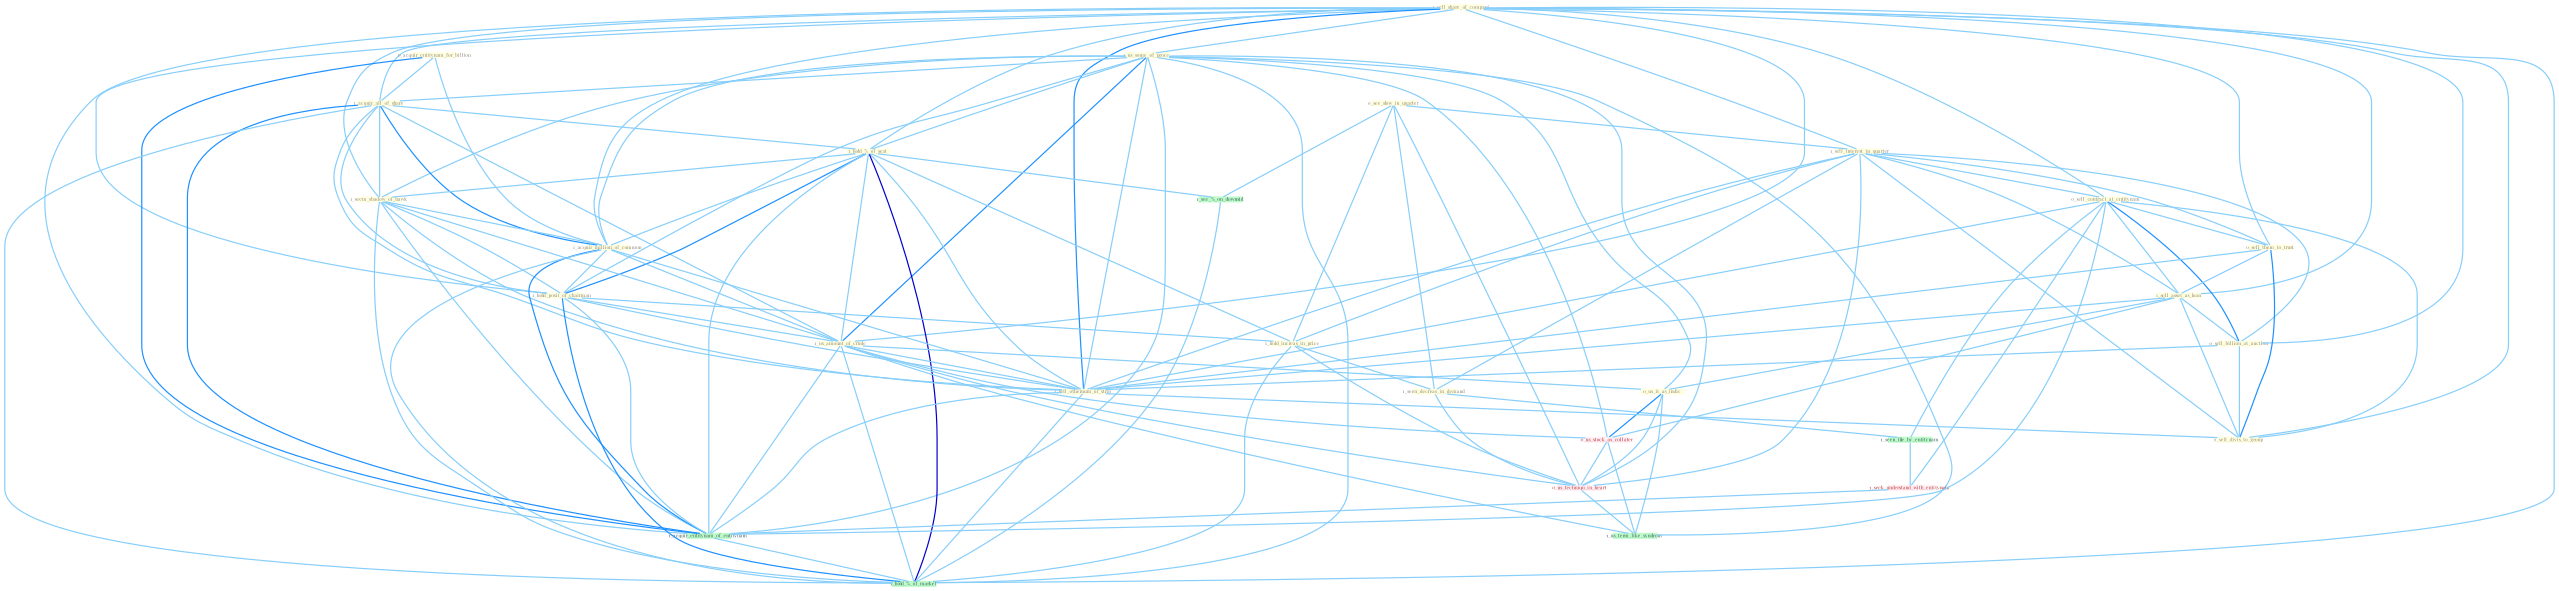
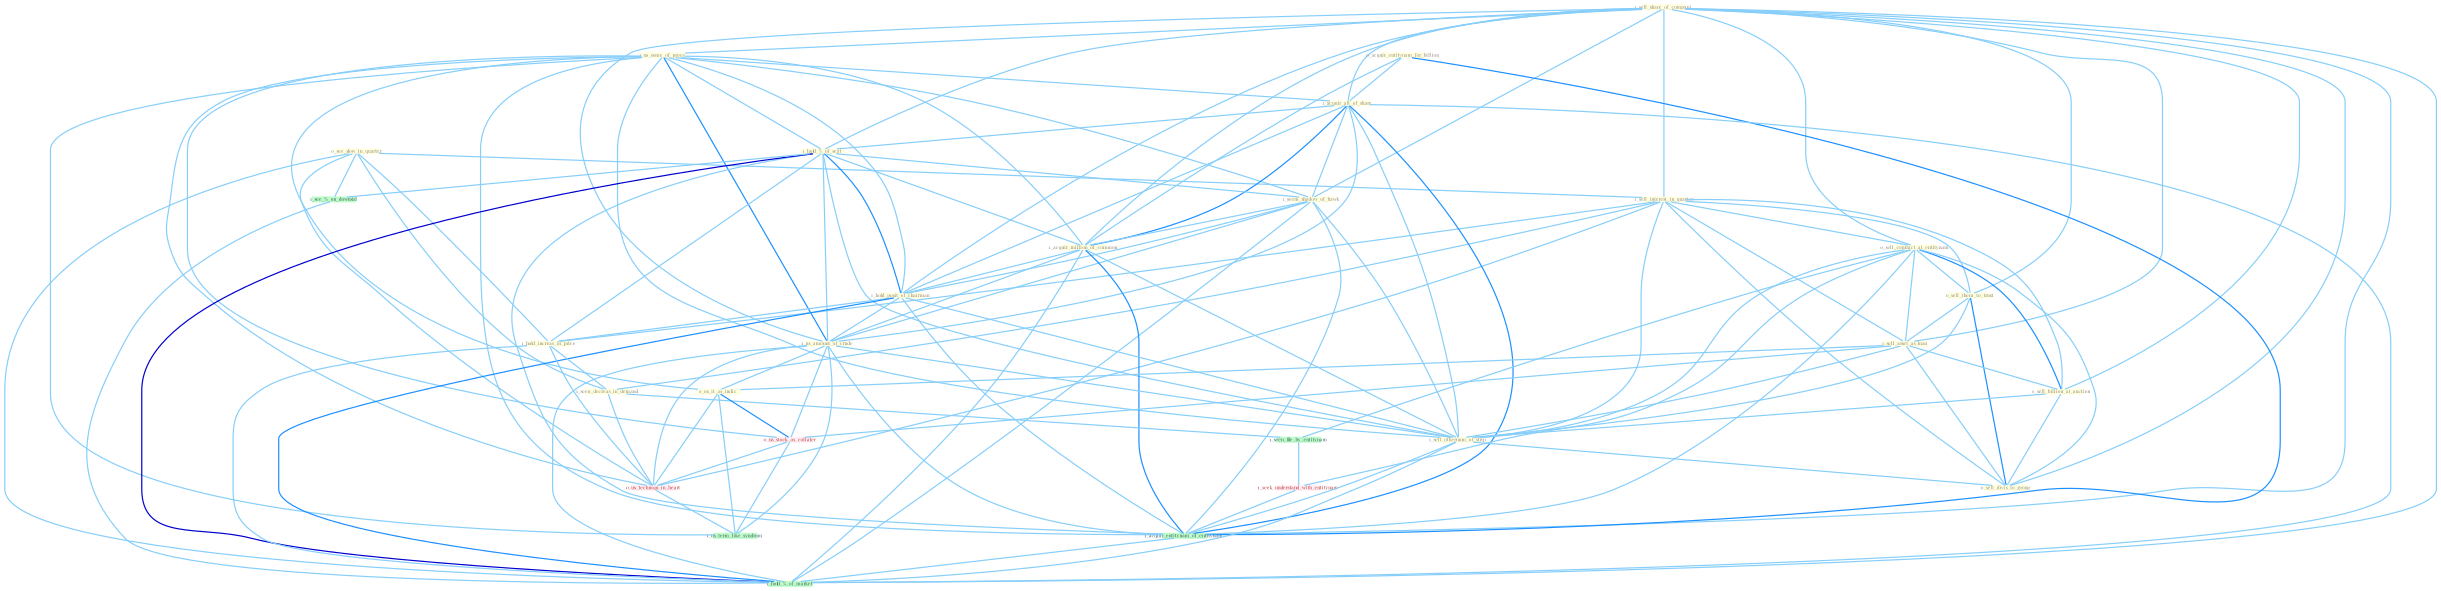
edge "1_sell_share_of_compani" -- "1_sell_othernum_of_strip": removed
edge "1_us_some_of_proce" -- "1_hold_%_of_market": now "0_see_slow_in_quarter" -- "1_hold_%_of_market"
